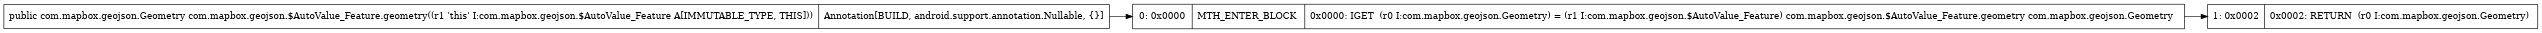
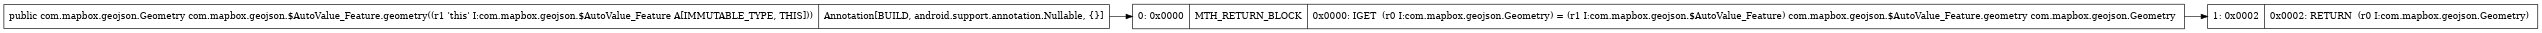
node "0: 0x0000": text "MTH_ENTER_BLOCK" -> "MTH_RETURN_BLOCK"
